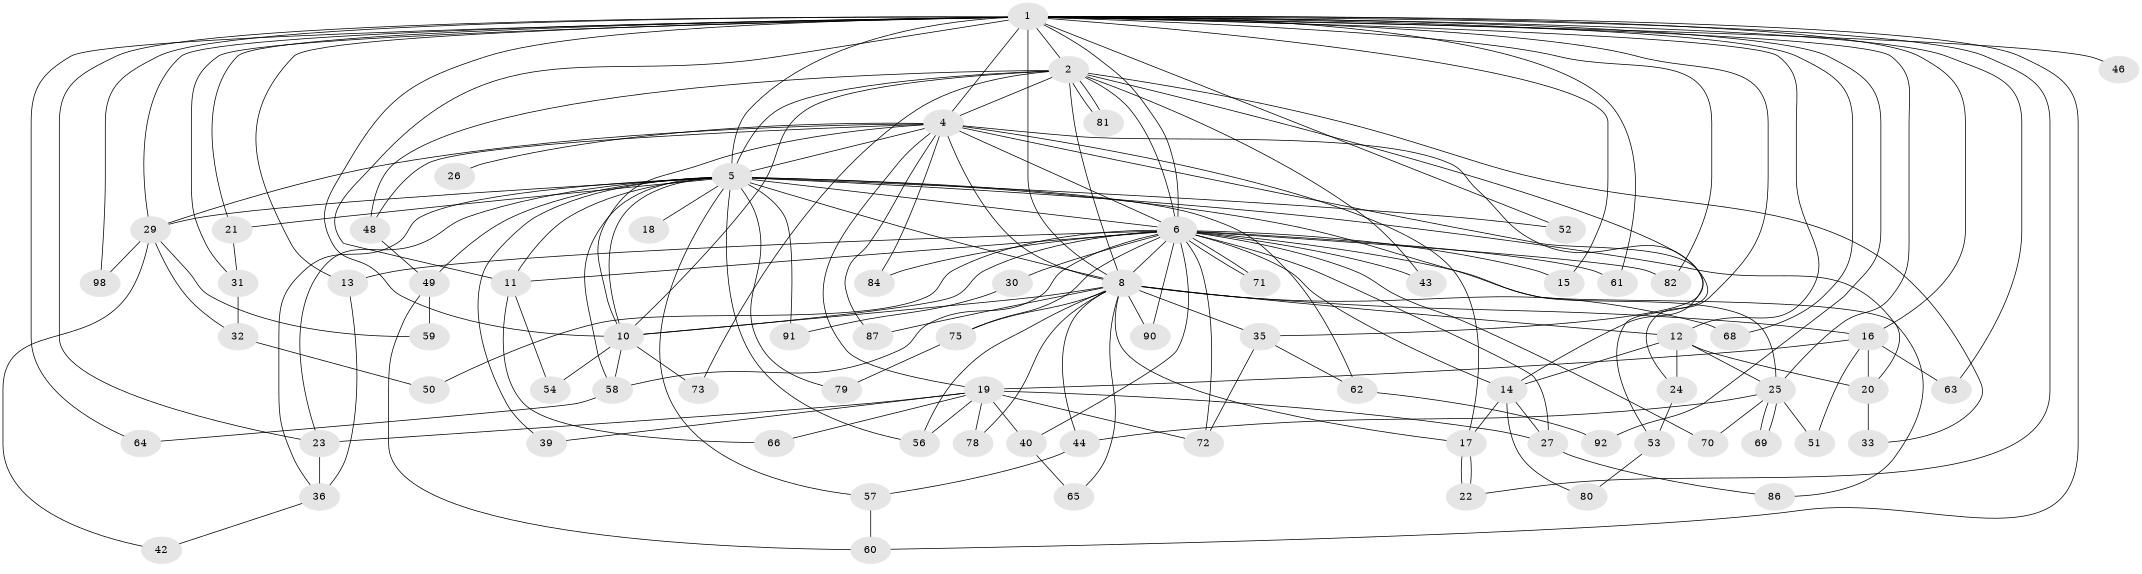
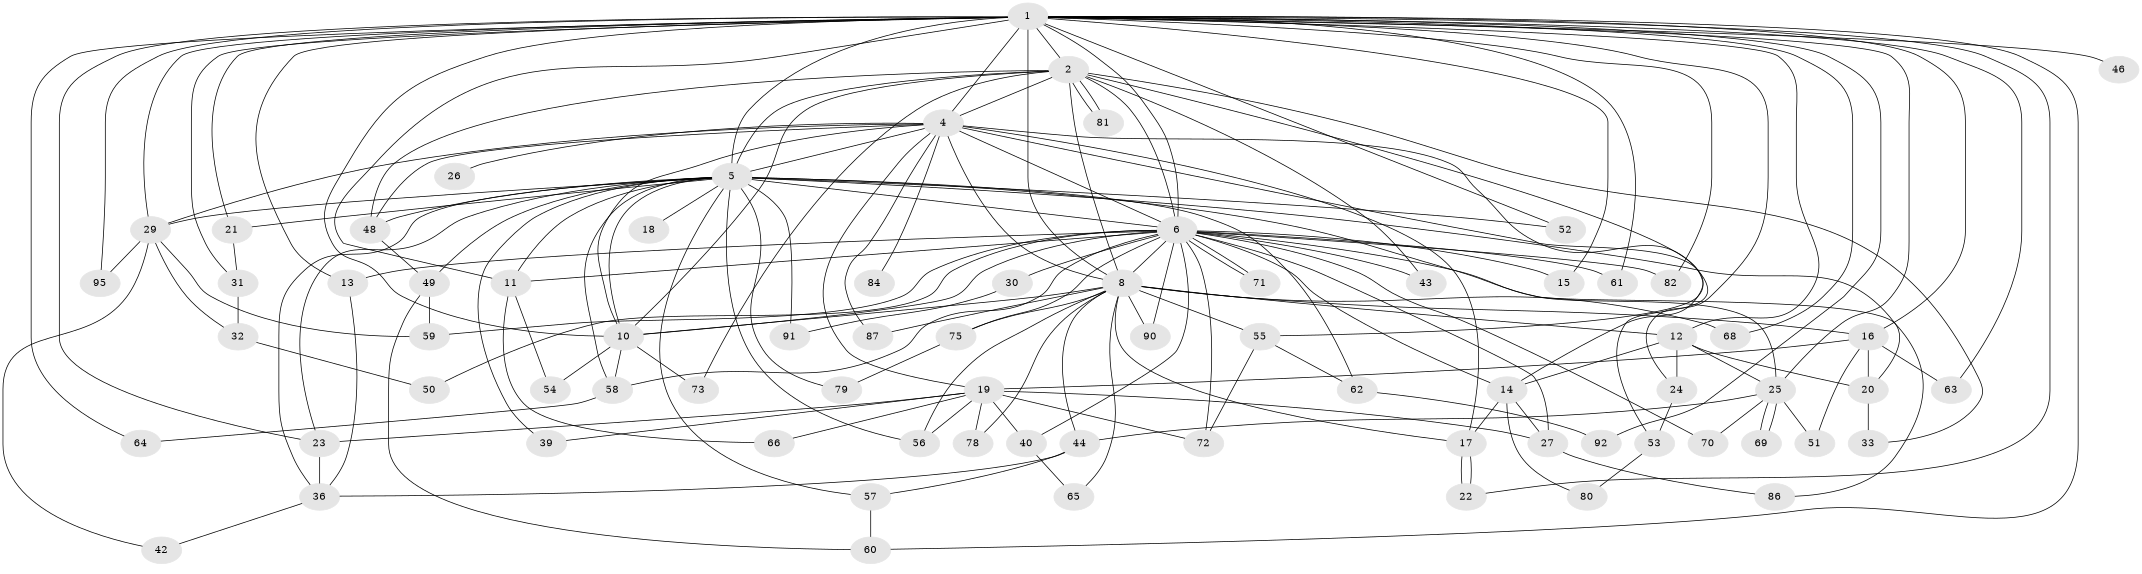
edge "5" -- "8": now "5" -- "48"
edge "6" -- "84": now "6" -- "59"
node "98": label "98" -> "95"
node "35": label "35" -> "55"
edge "44" -- "36": added
